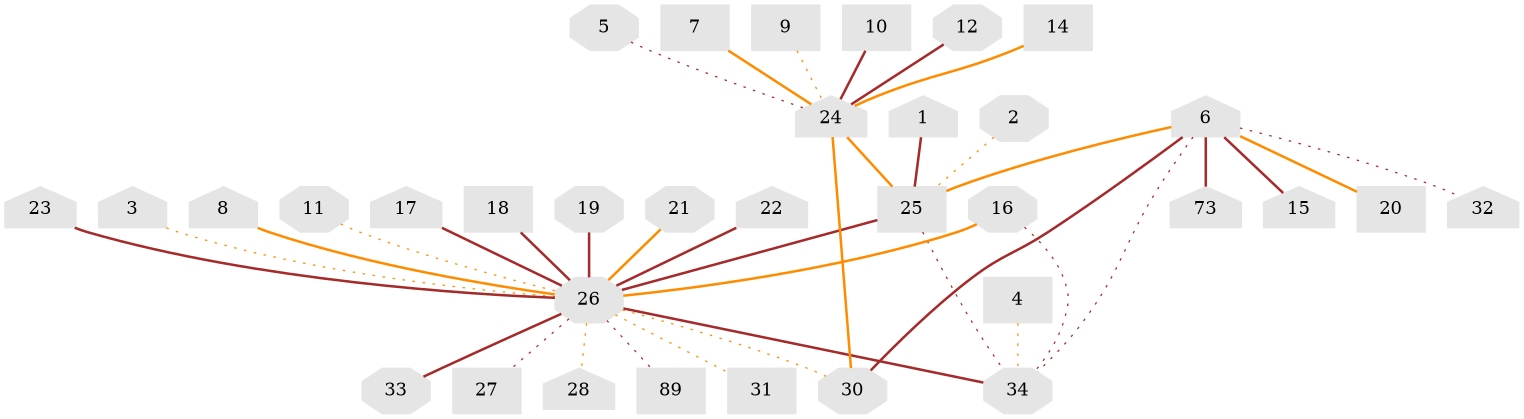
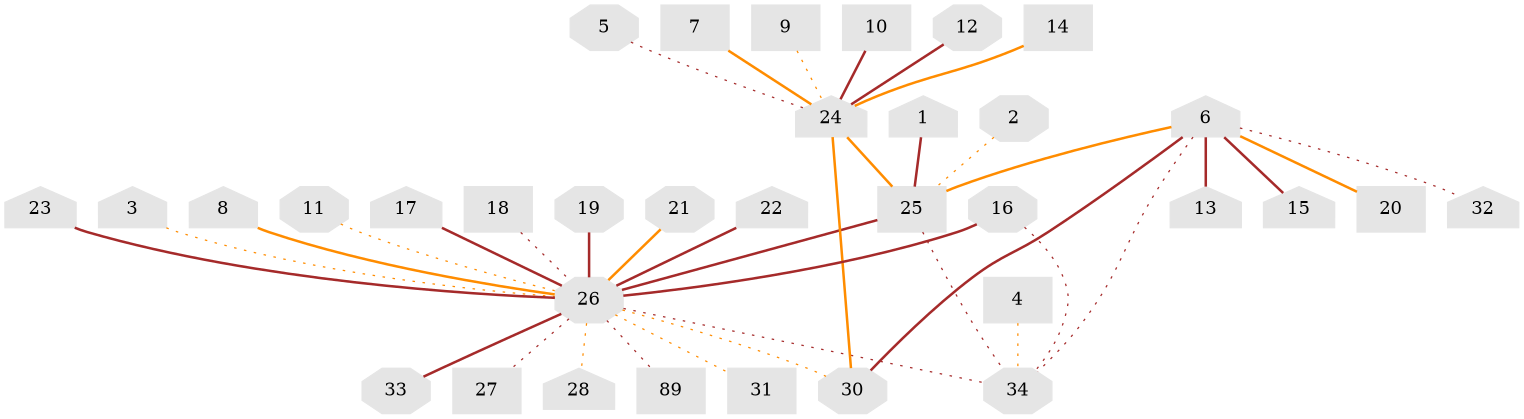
node "73": label "73" -> "13"
edge "18" -- "26": style bold -> dotted
edge "16" -- "26": color darkorange -> brown
edge "26" -- "34": style bold -> dotted
